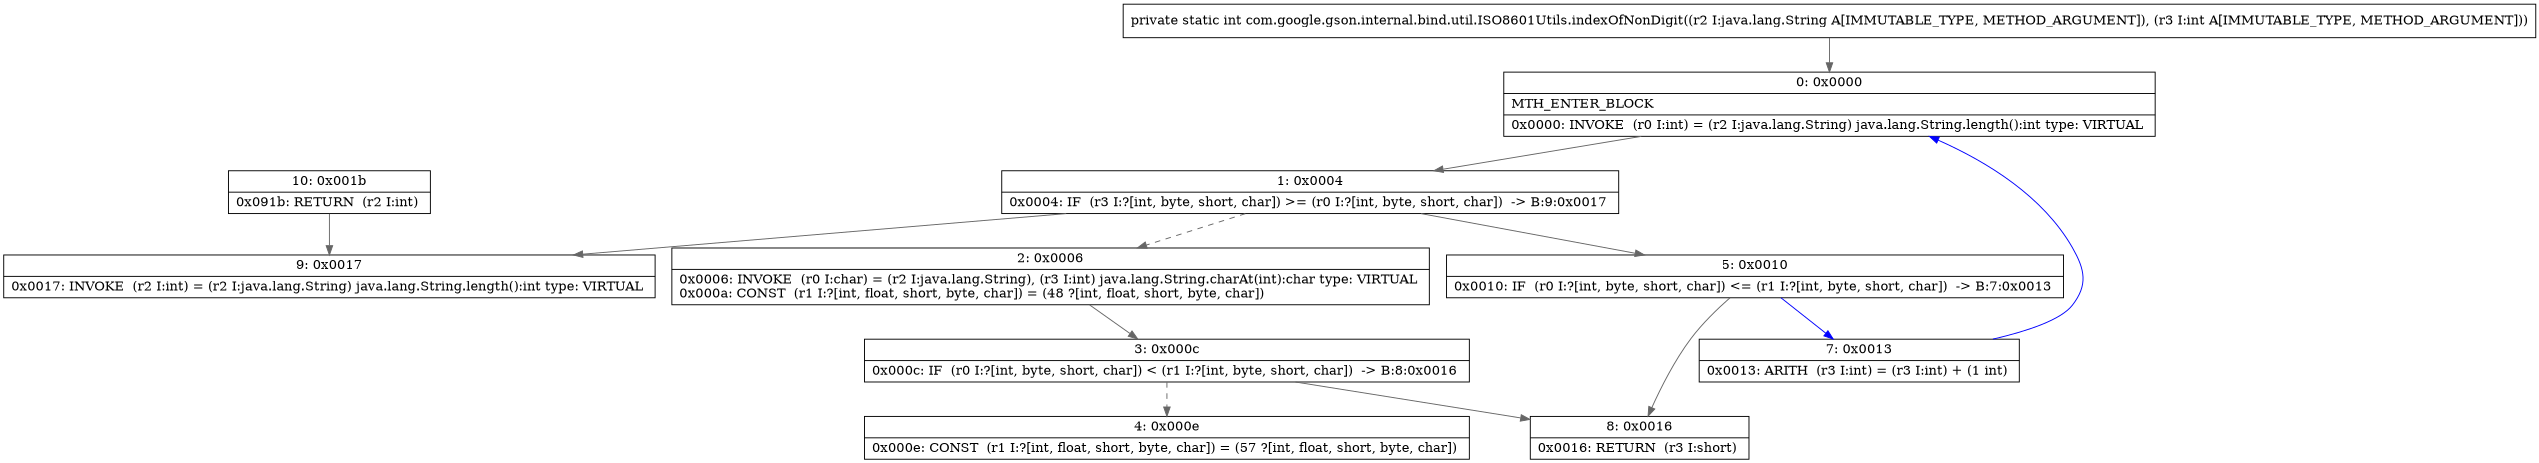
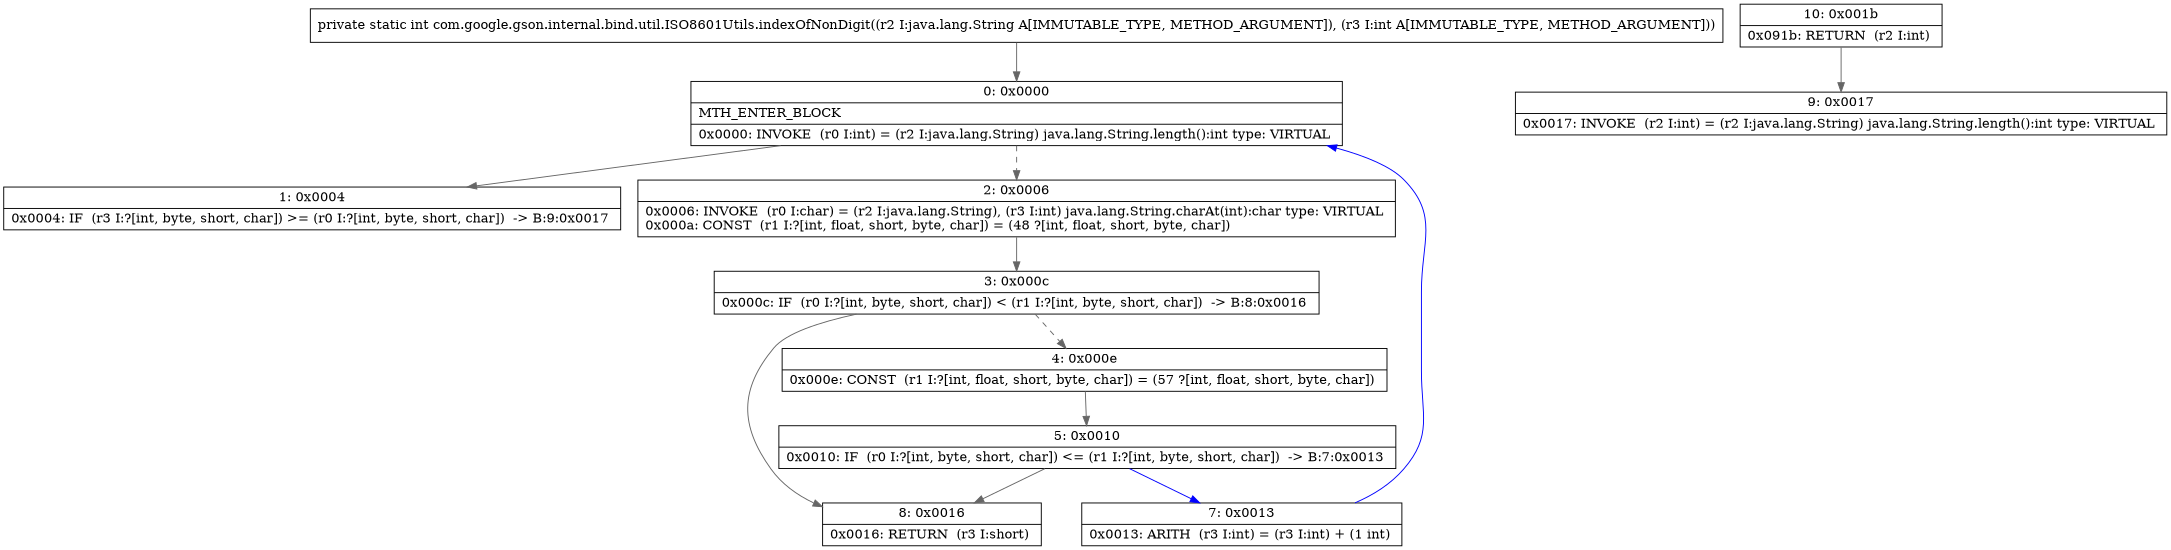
edge "1: 0x0004" -> "2: 0x0006": now "0: 0x0000" -> "2: 0x0006"
edge "1: 0x0004" -> "5: 0x0010": now "4: 0x000e" -> "5: 0x0010"
edge "1: 0x0004" -> "9: 0x0017": removed
